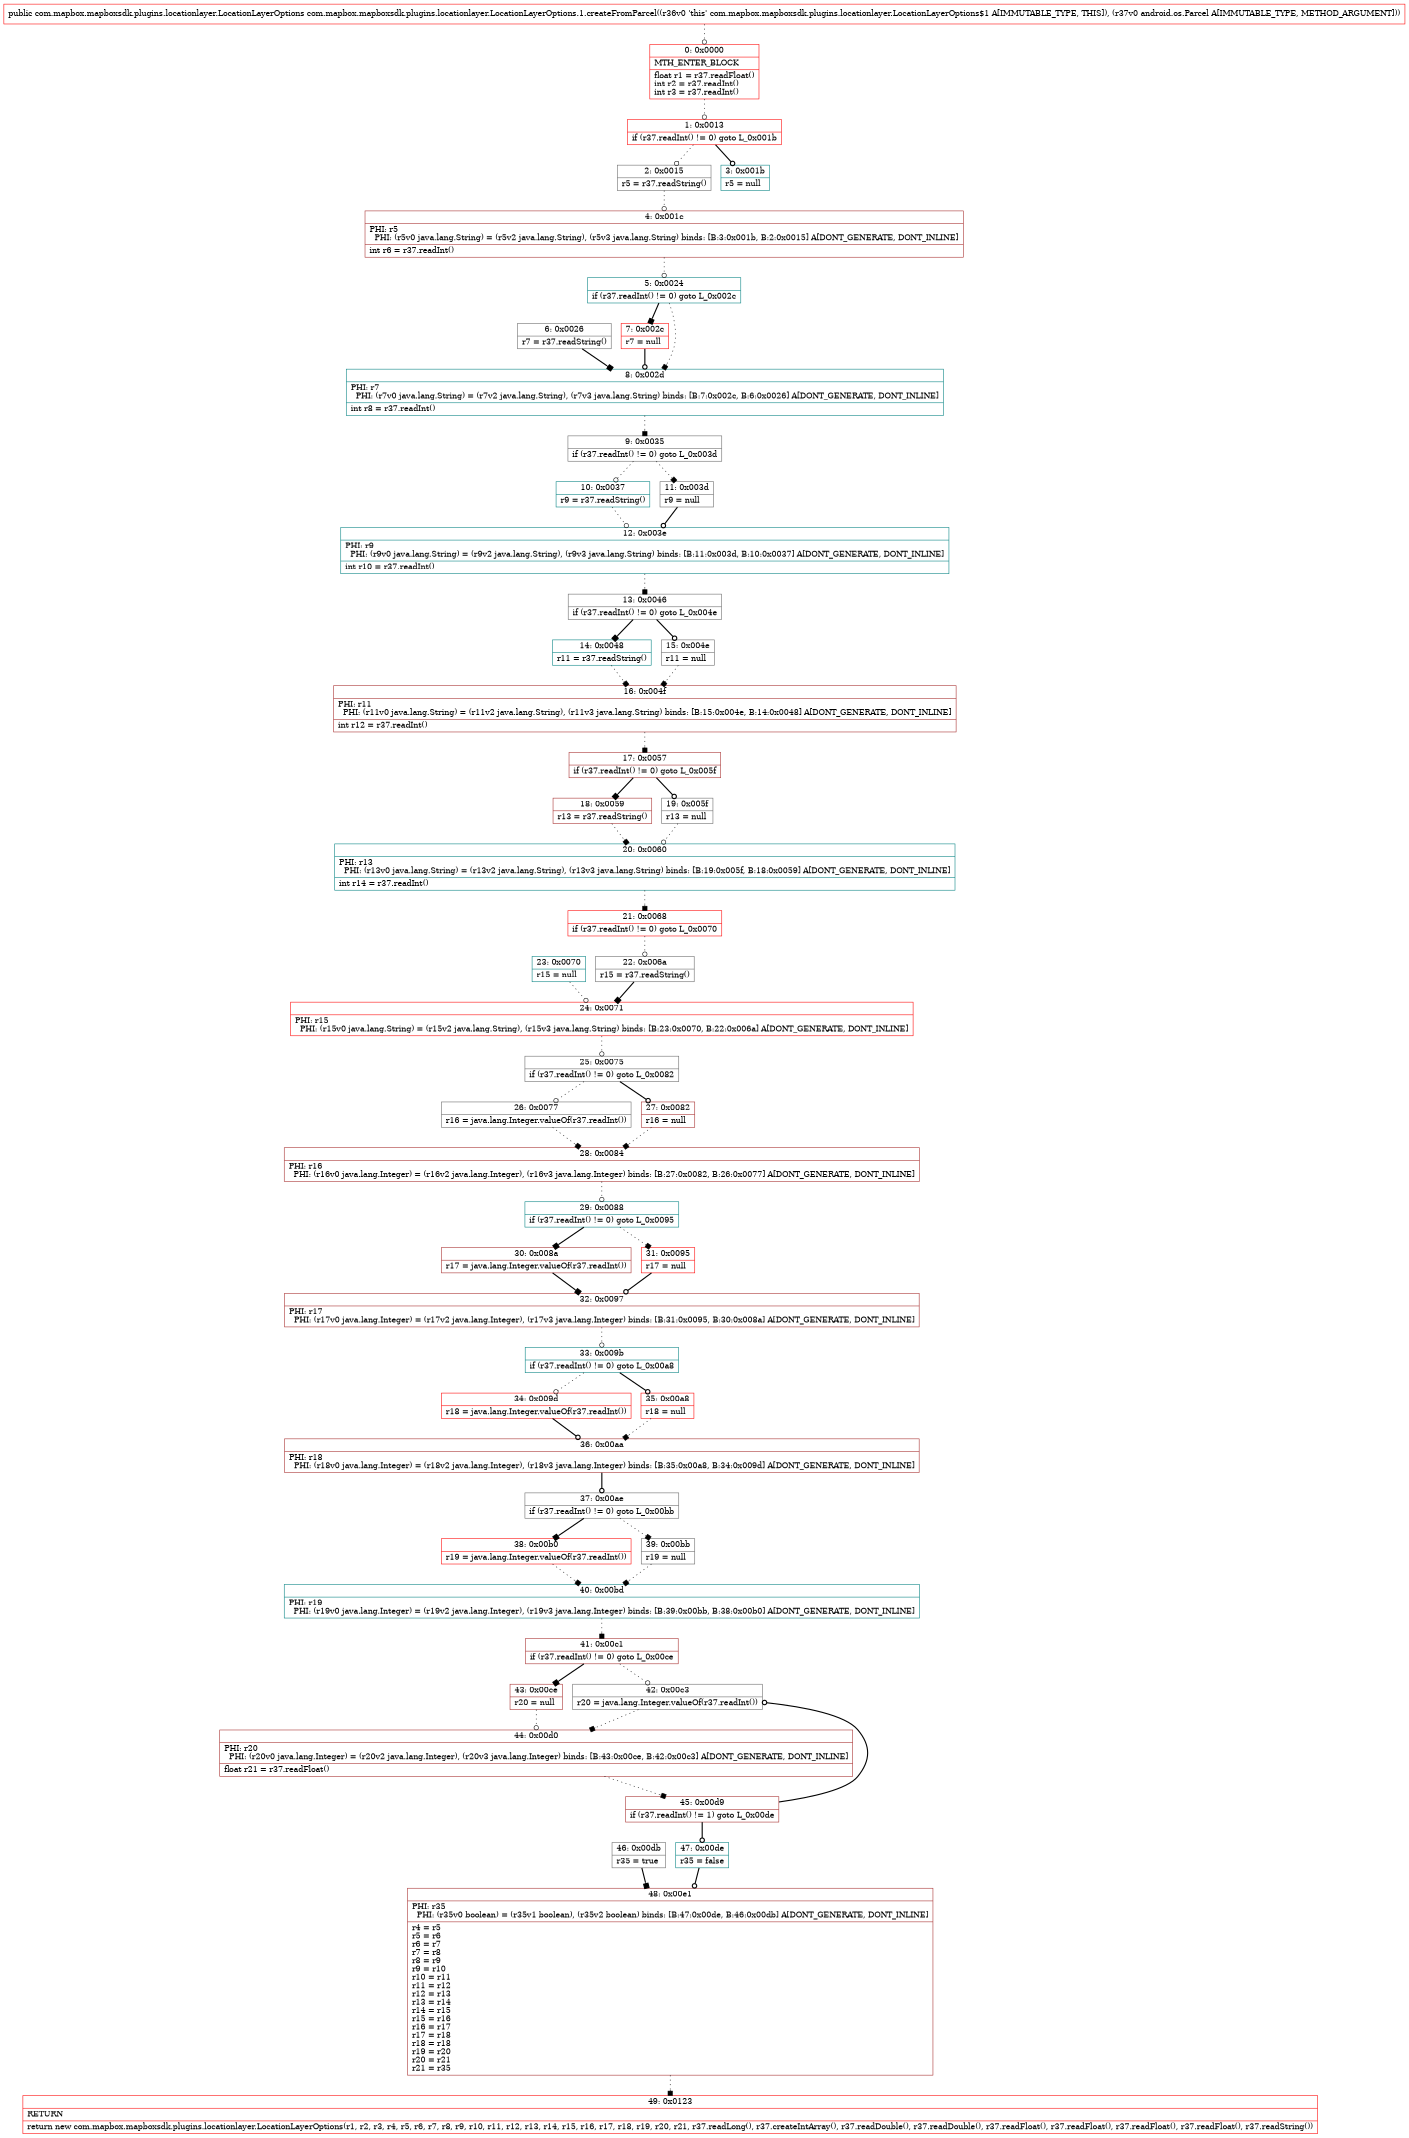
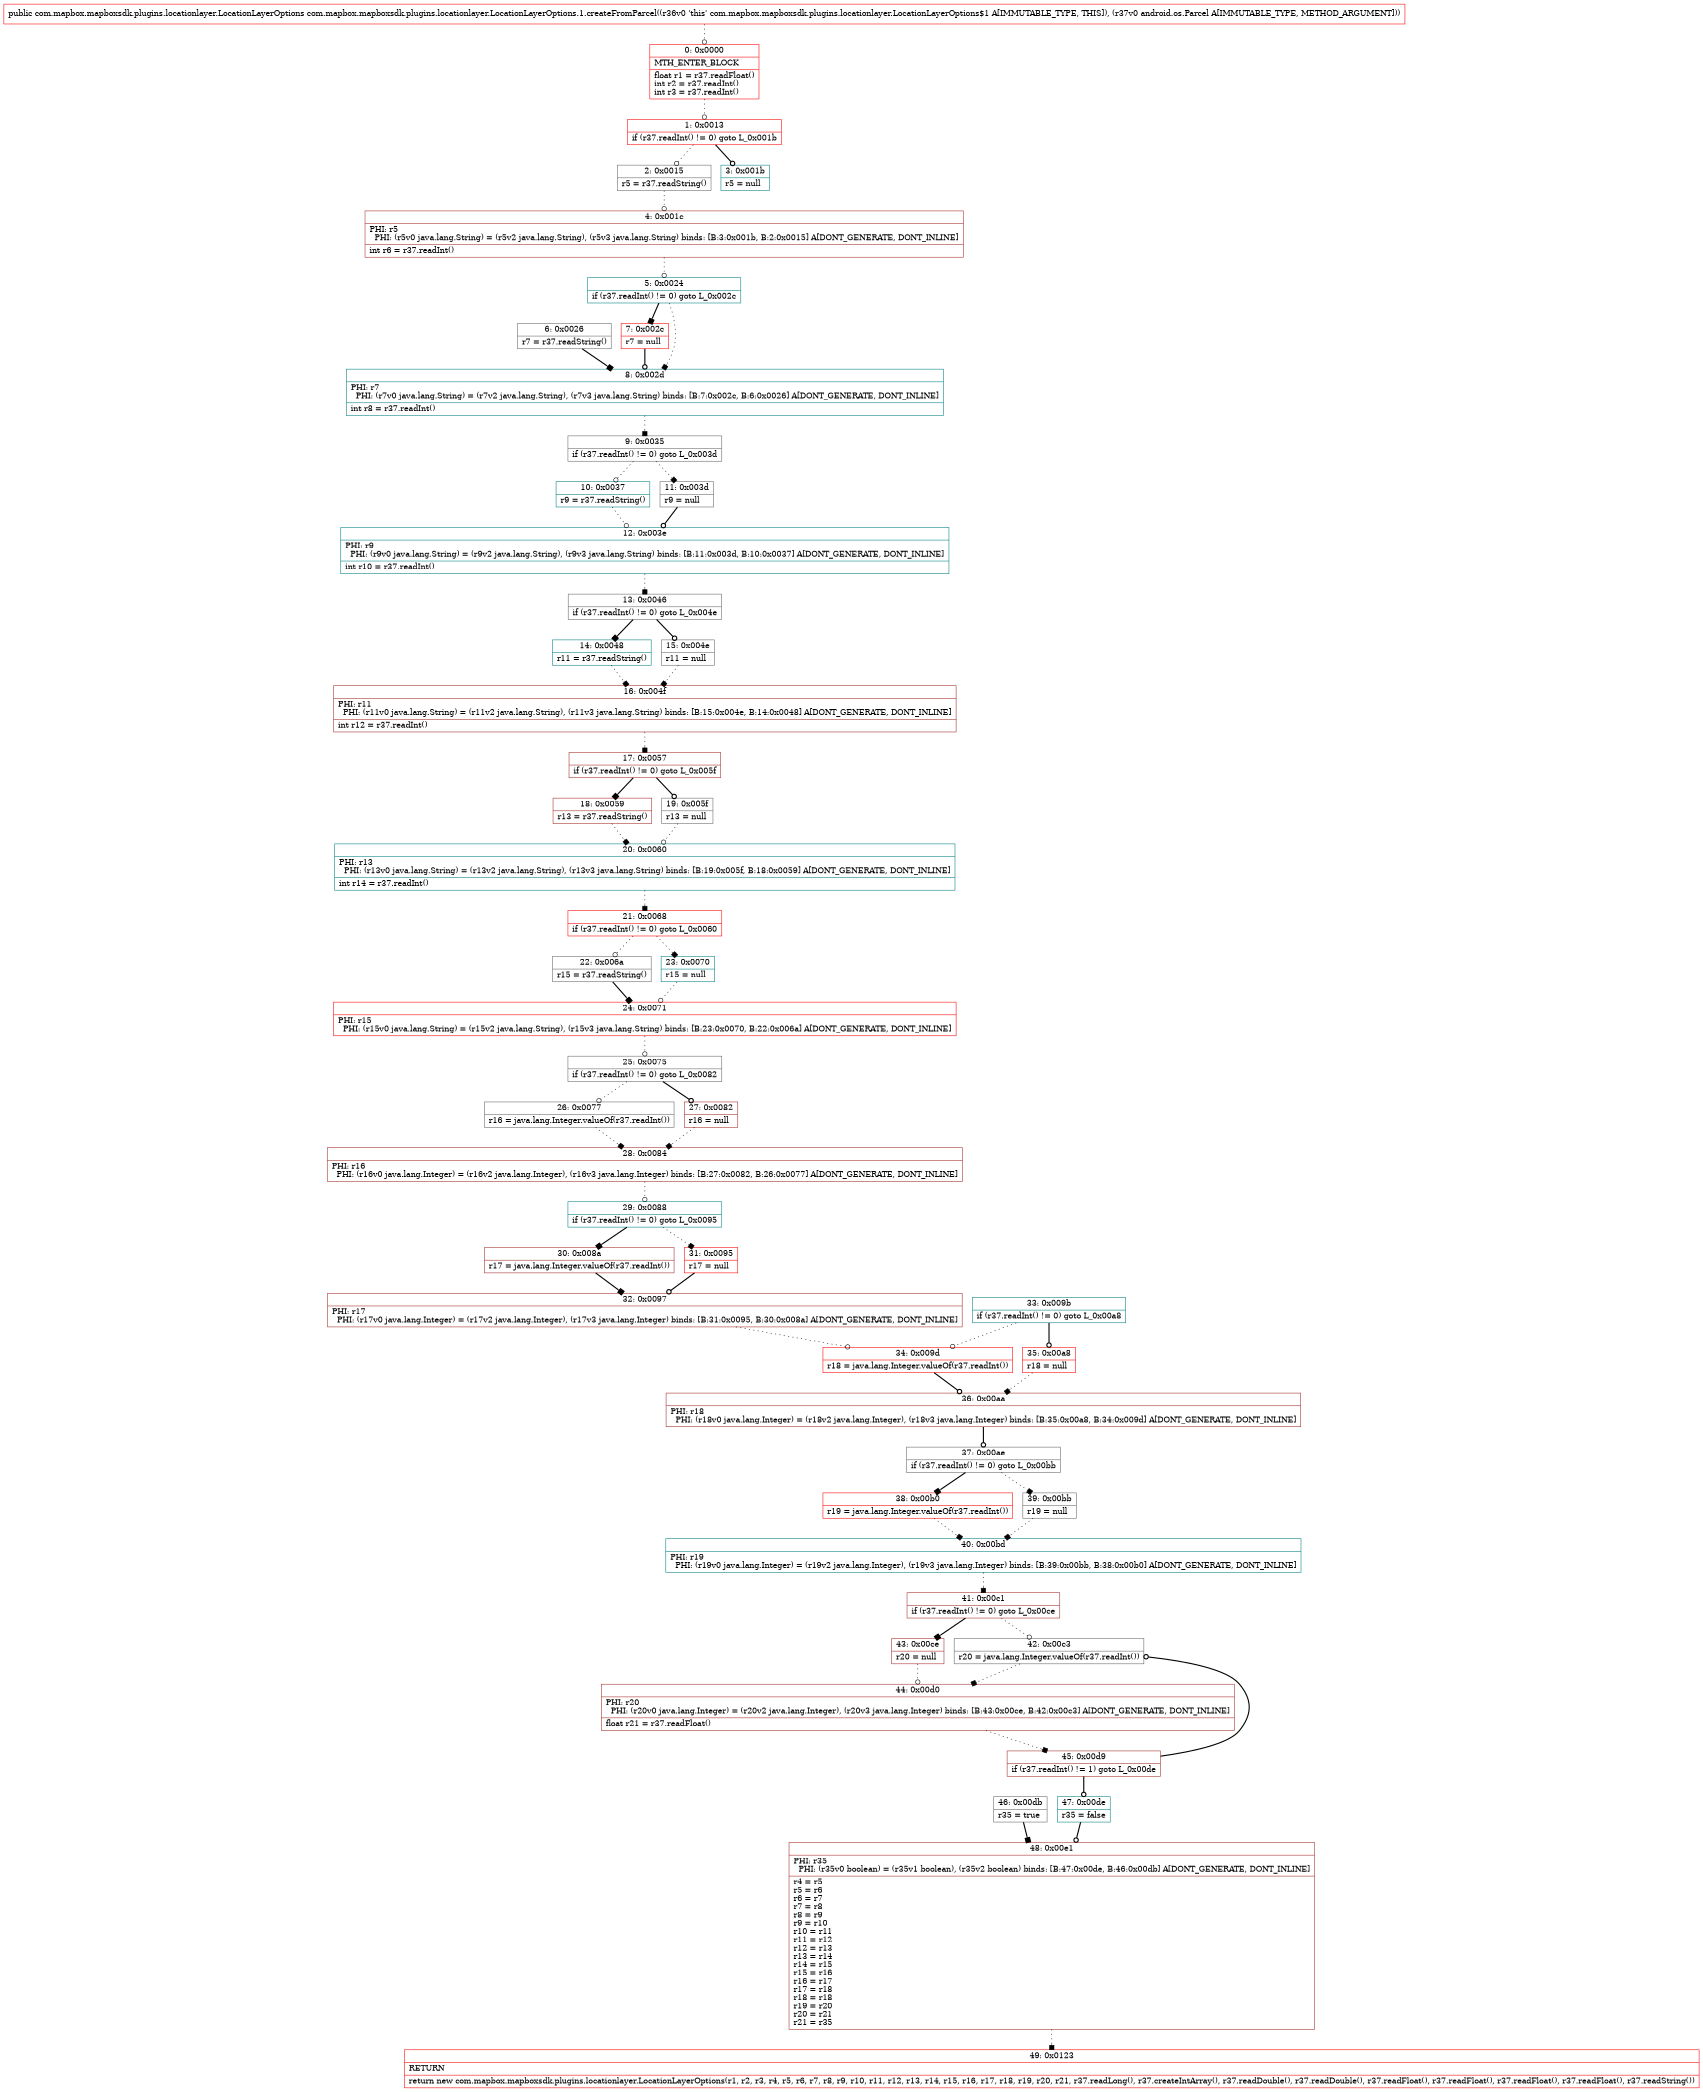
node "21: 0x0068": text "if (r37.readInt() != 0) goto L_0x0070" -> "if (r37.readInt() != 0) goto L_0x0060"
edge "21: 0x0068" -> "23: 0x0070": added
edge "32: 0x0097" -> "33: 0x009b": now "32: 0x0097" -> "34: 0x009d"
